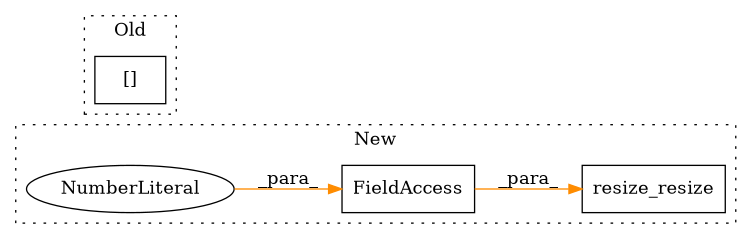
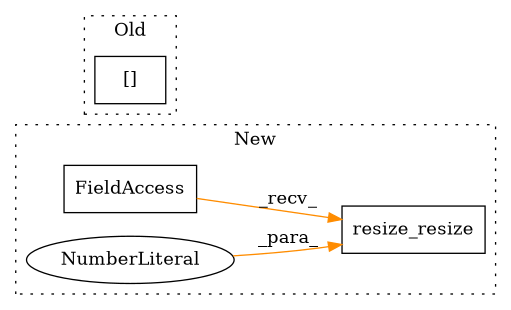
edge "FieldAccess" -> "resize_resize": label "_para_" -> "_recv_"
edge "NumberLiteral" -> "FieldAccess": now "NumberLiteral" -> "resize_resize"
